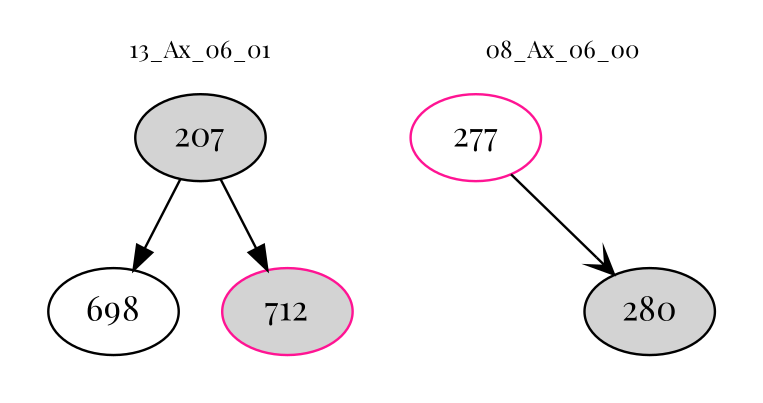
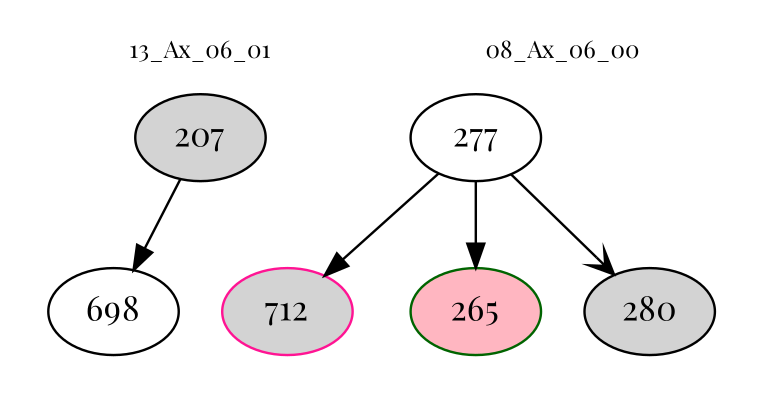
node "277": color deeppink -> black
edge "207" -> "712": now "277" -> "712"
node "265": added
